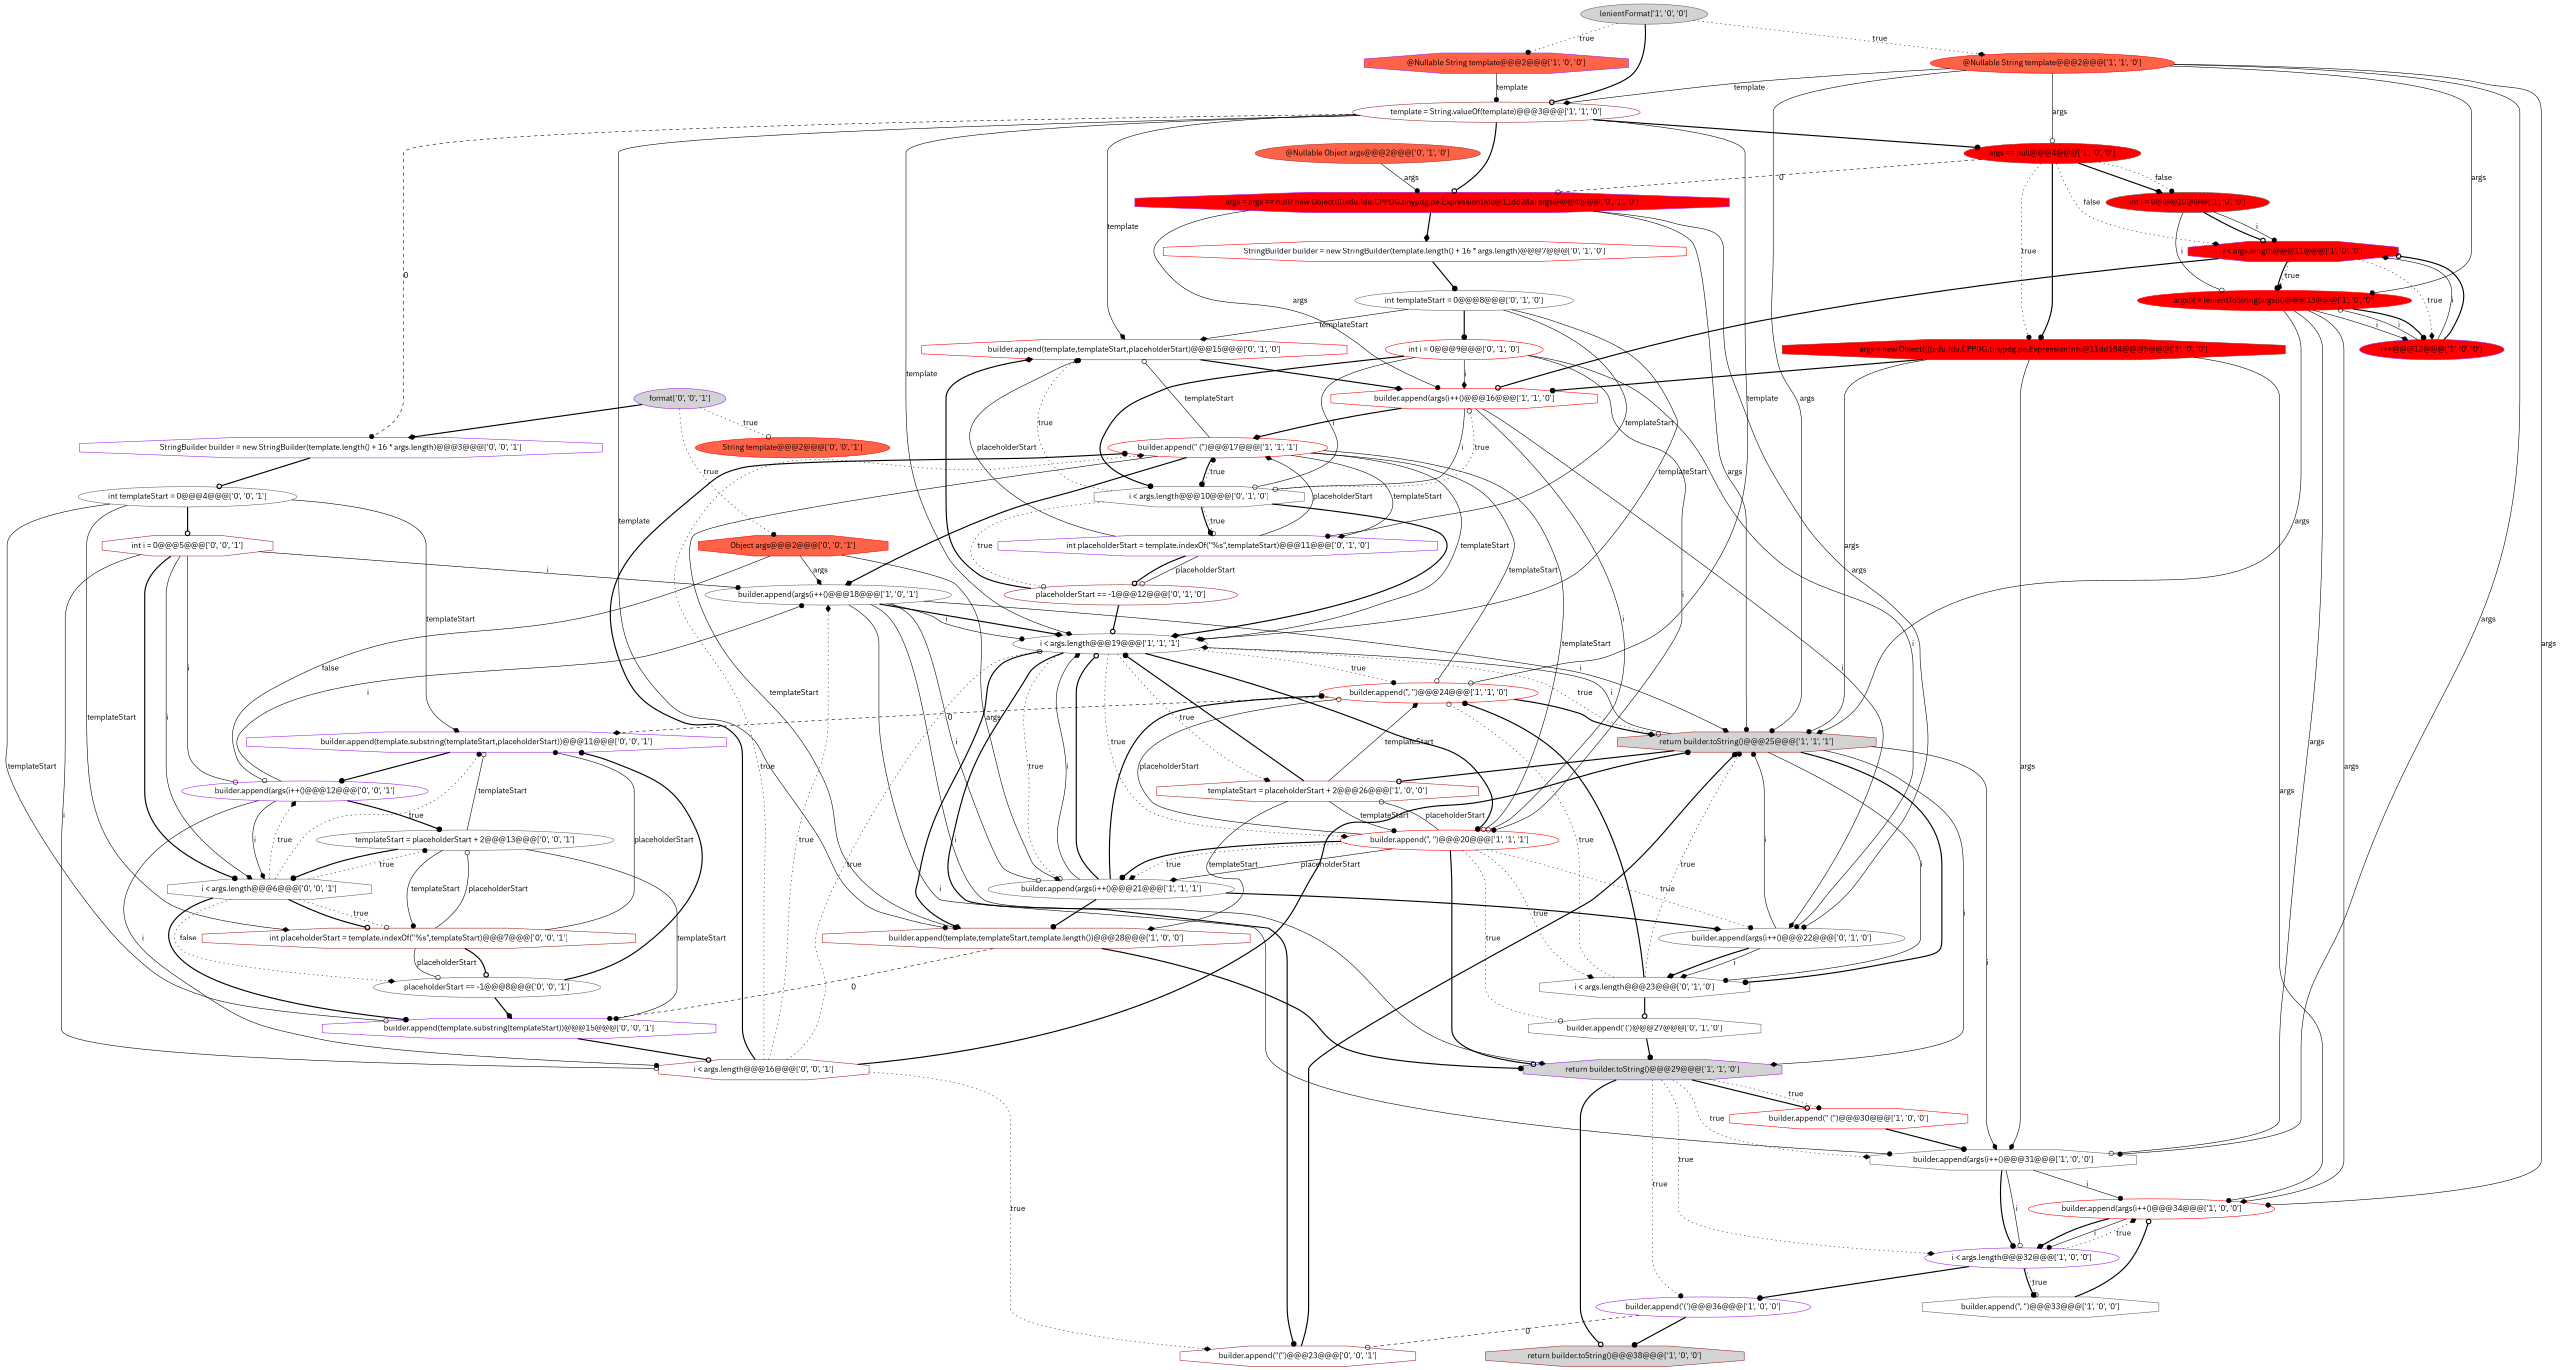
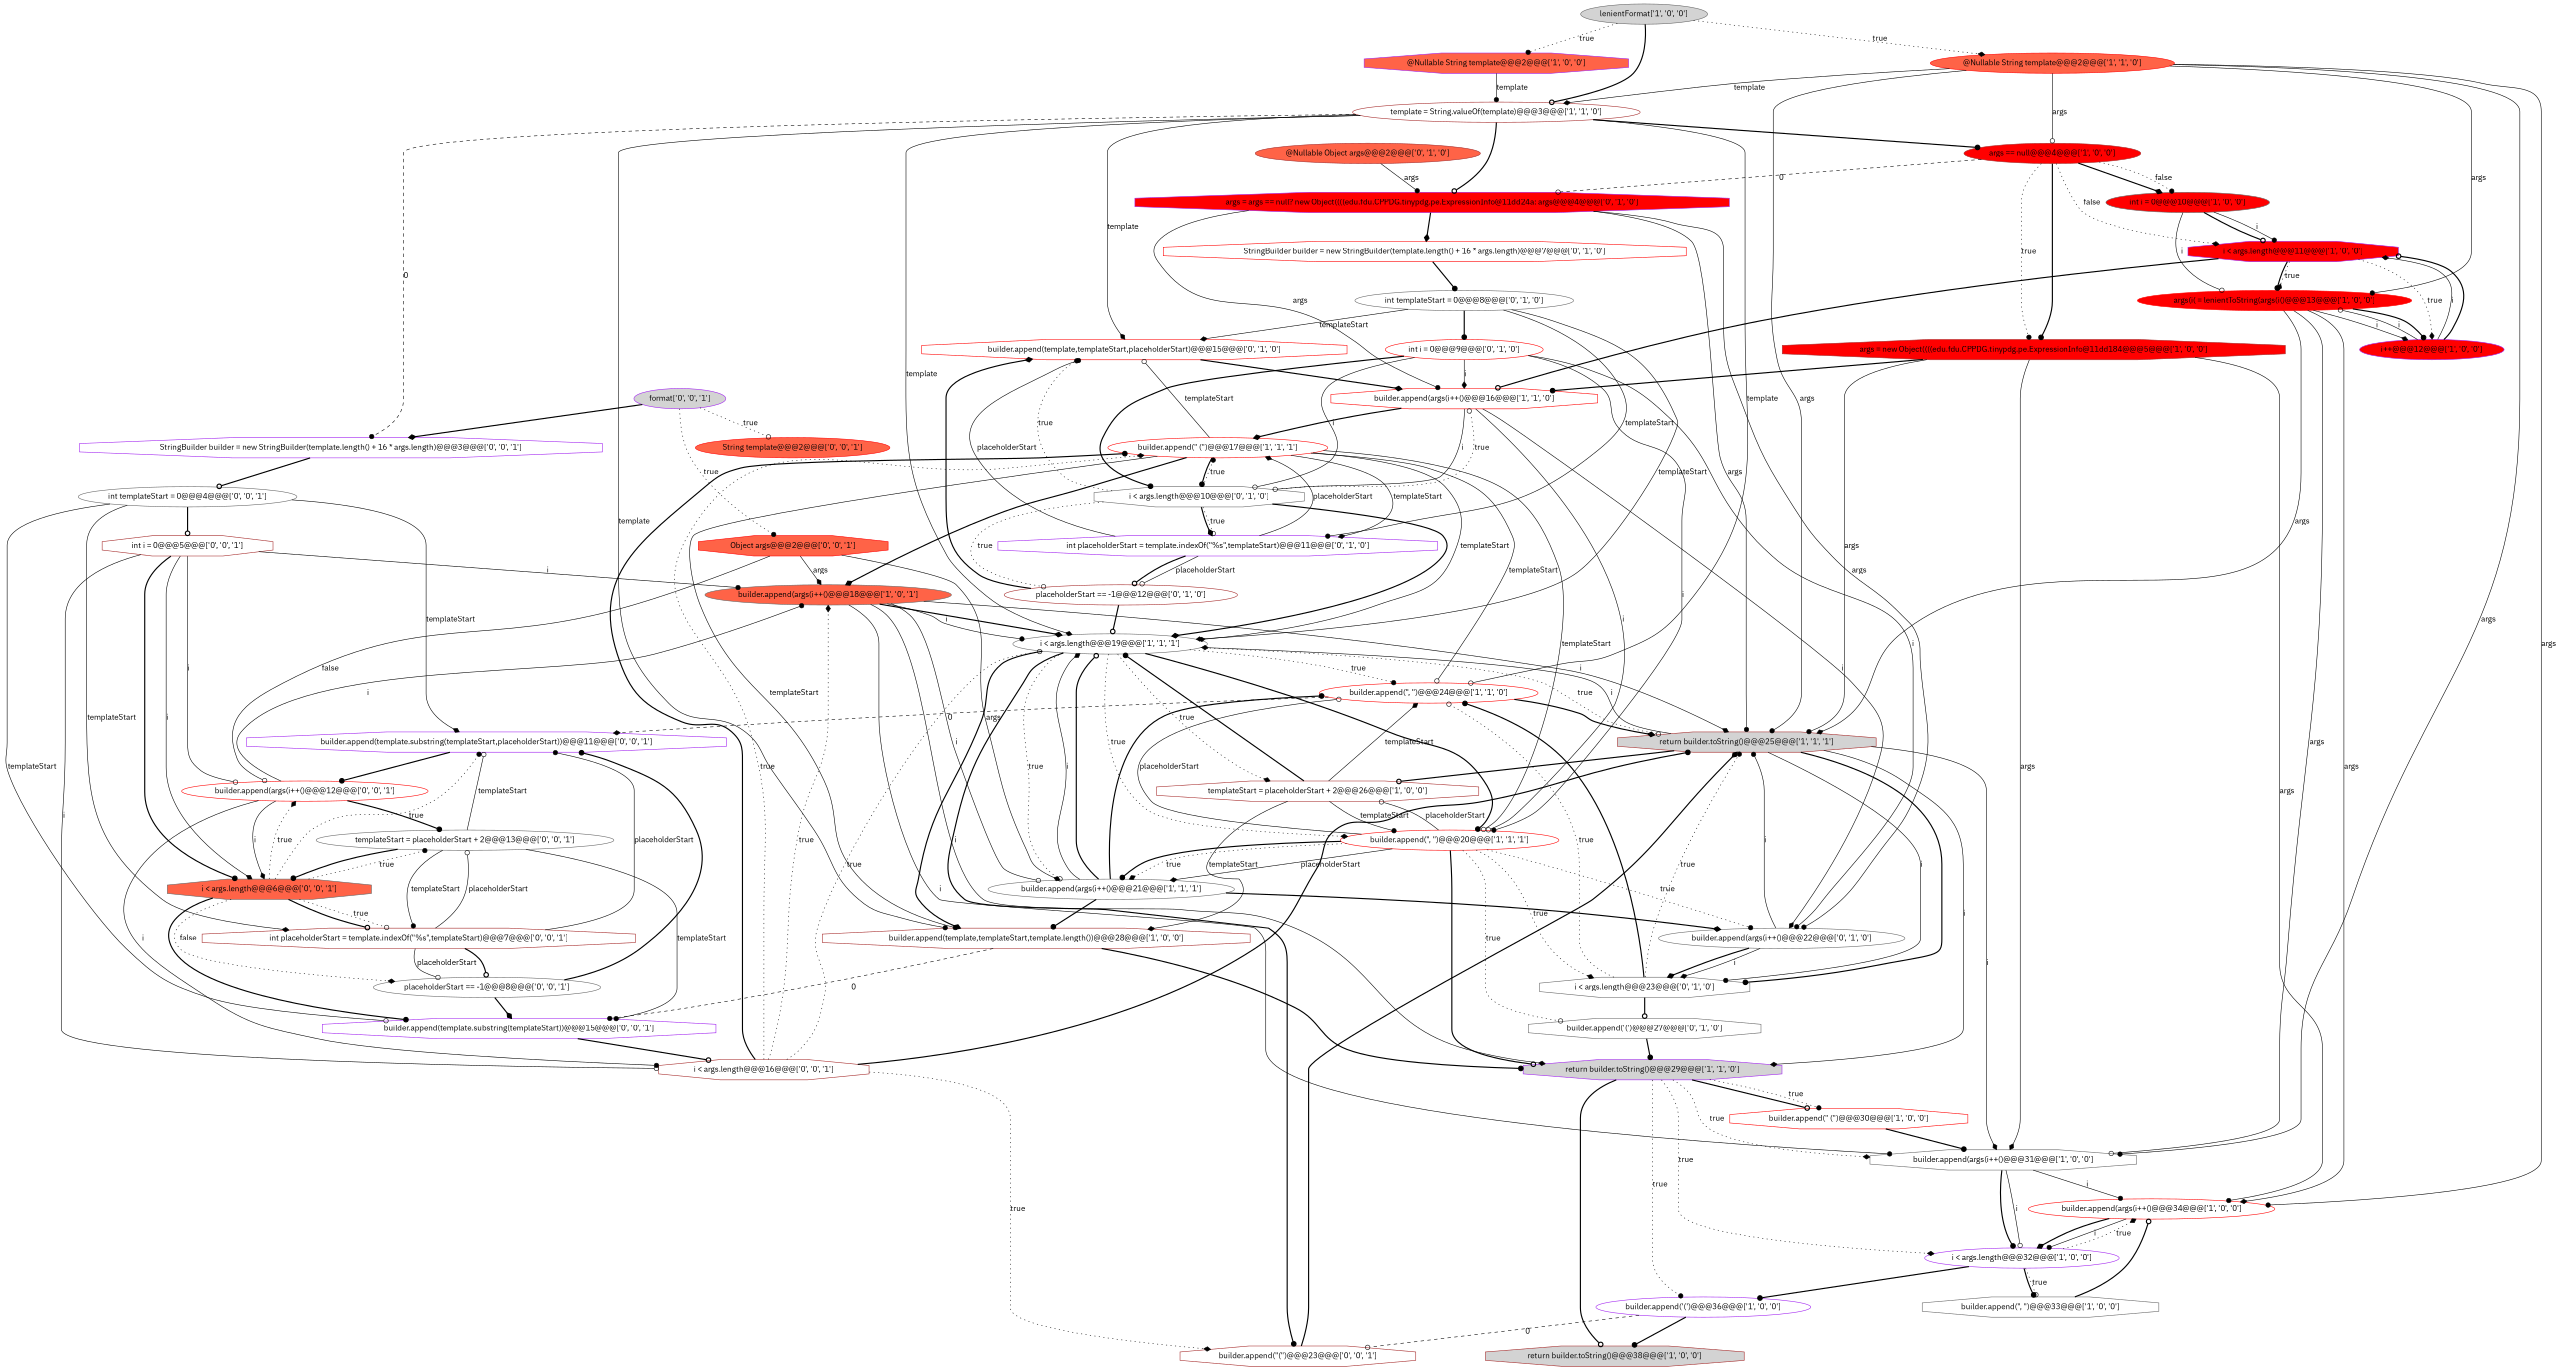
node "builder.append(args(i++()@@@18@@@['1', '0', '1']": fillcolor white -> tomato
node "builder.append(args(i++()@@@12@@@['0', '0', '1']": color purple -> red
node "i < args.length@@@6@@@['0', '0', '1']": fillcolor white -> tomato
